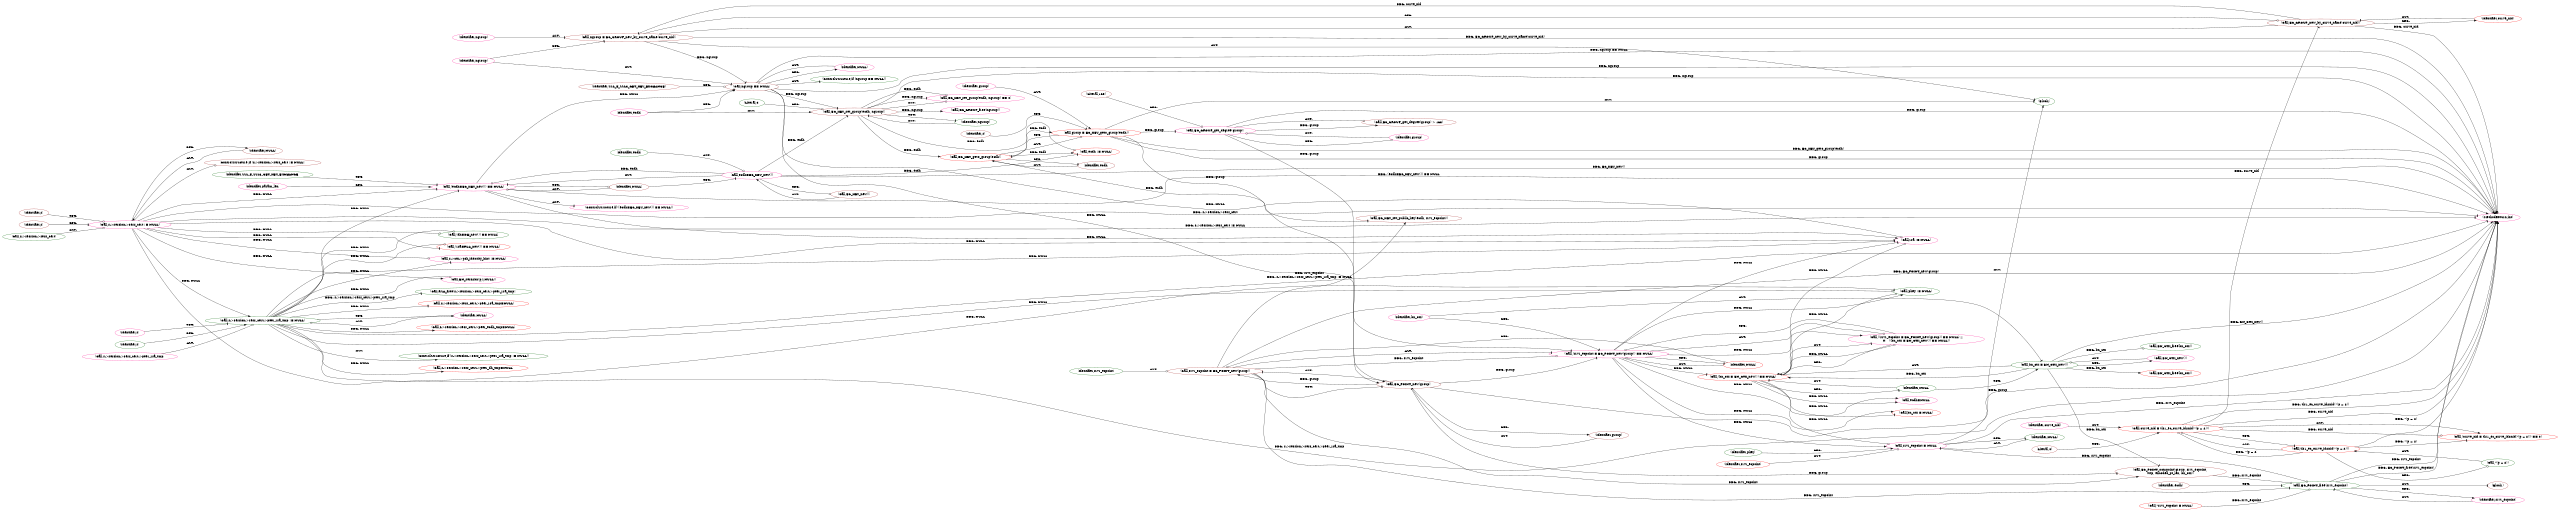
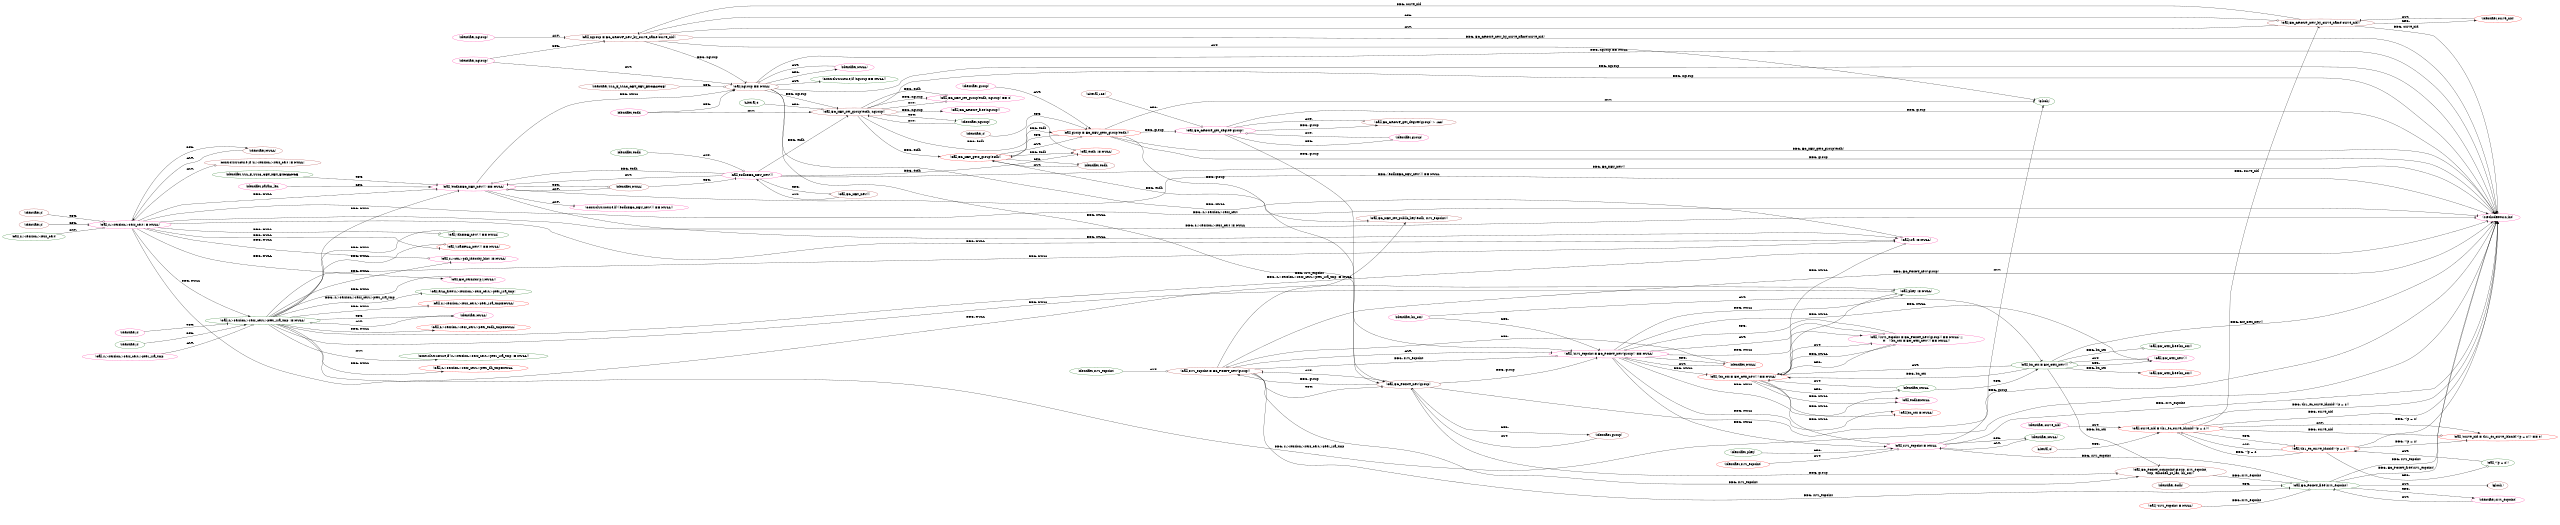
edge "(Call,(srvr_ecpoint = EC_POINT_new(group)) == NULL)" -> "(Call,rsa != NULL)": now "(Call,(srvr_ecpoint = EC_POINT_new(group)) == NULL)" -> "(Call,BN_CTX_new())"
